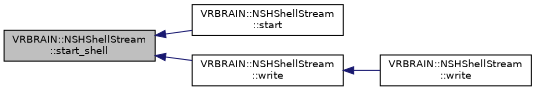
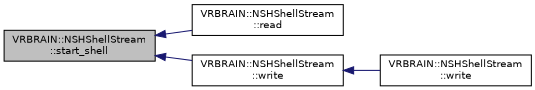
node "VRBRAIN::NSHShellStream ::start": label "VRBRAIN::NSHShellStream ::start" -> "VRBRAIN::NSHShellStream ::read"
